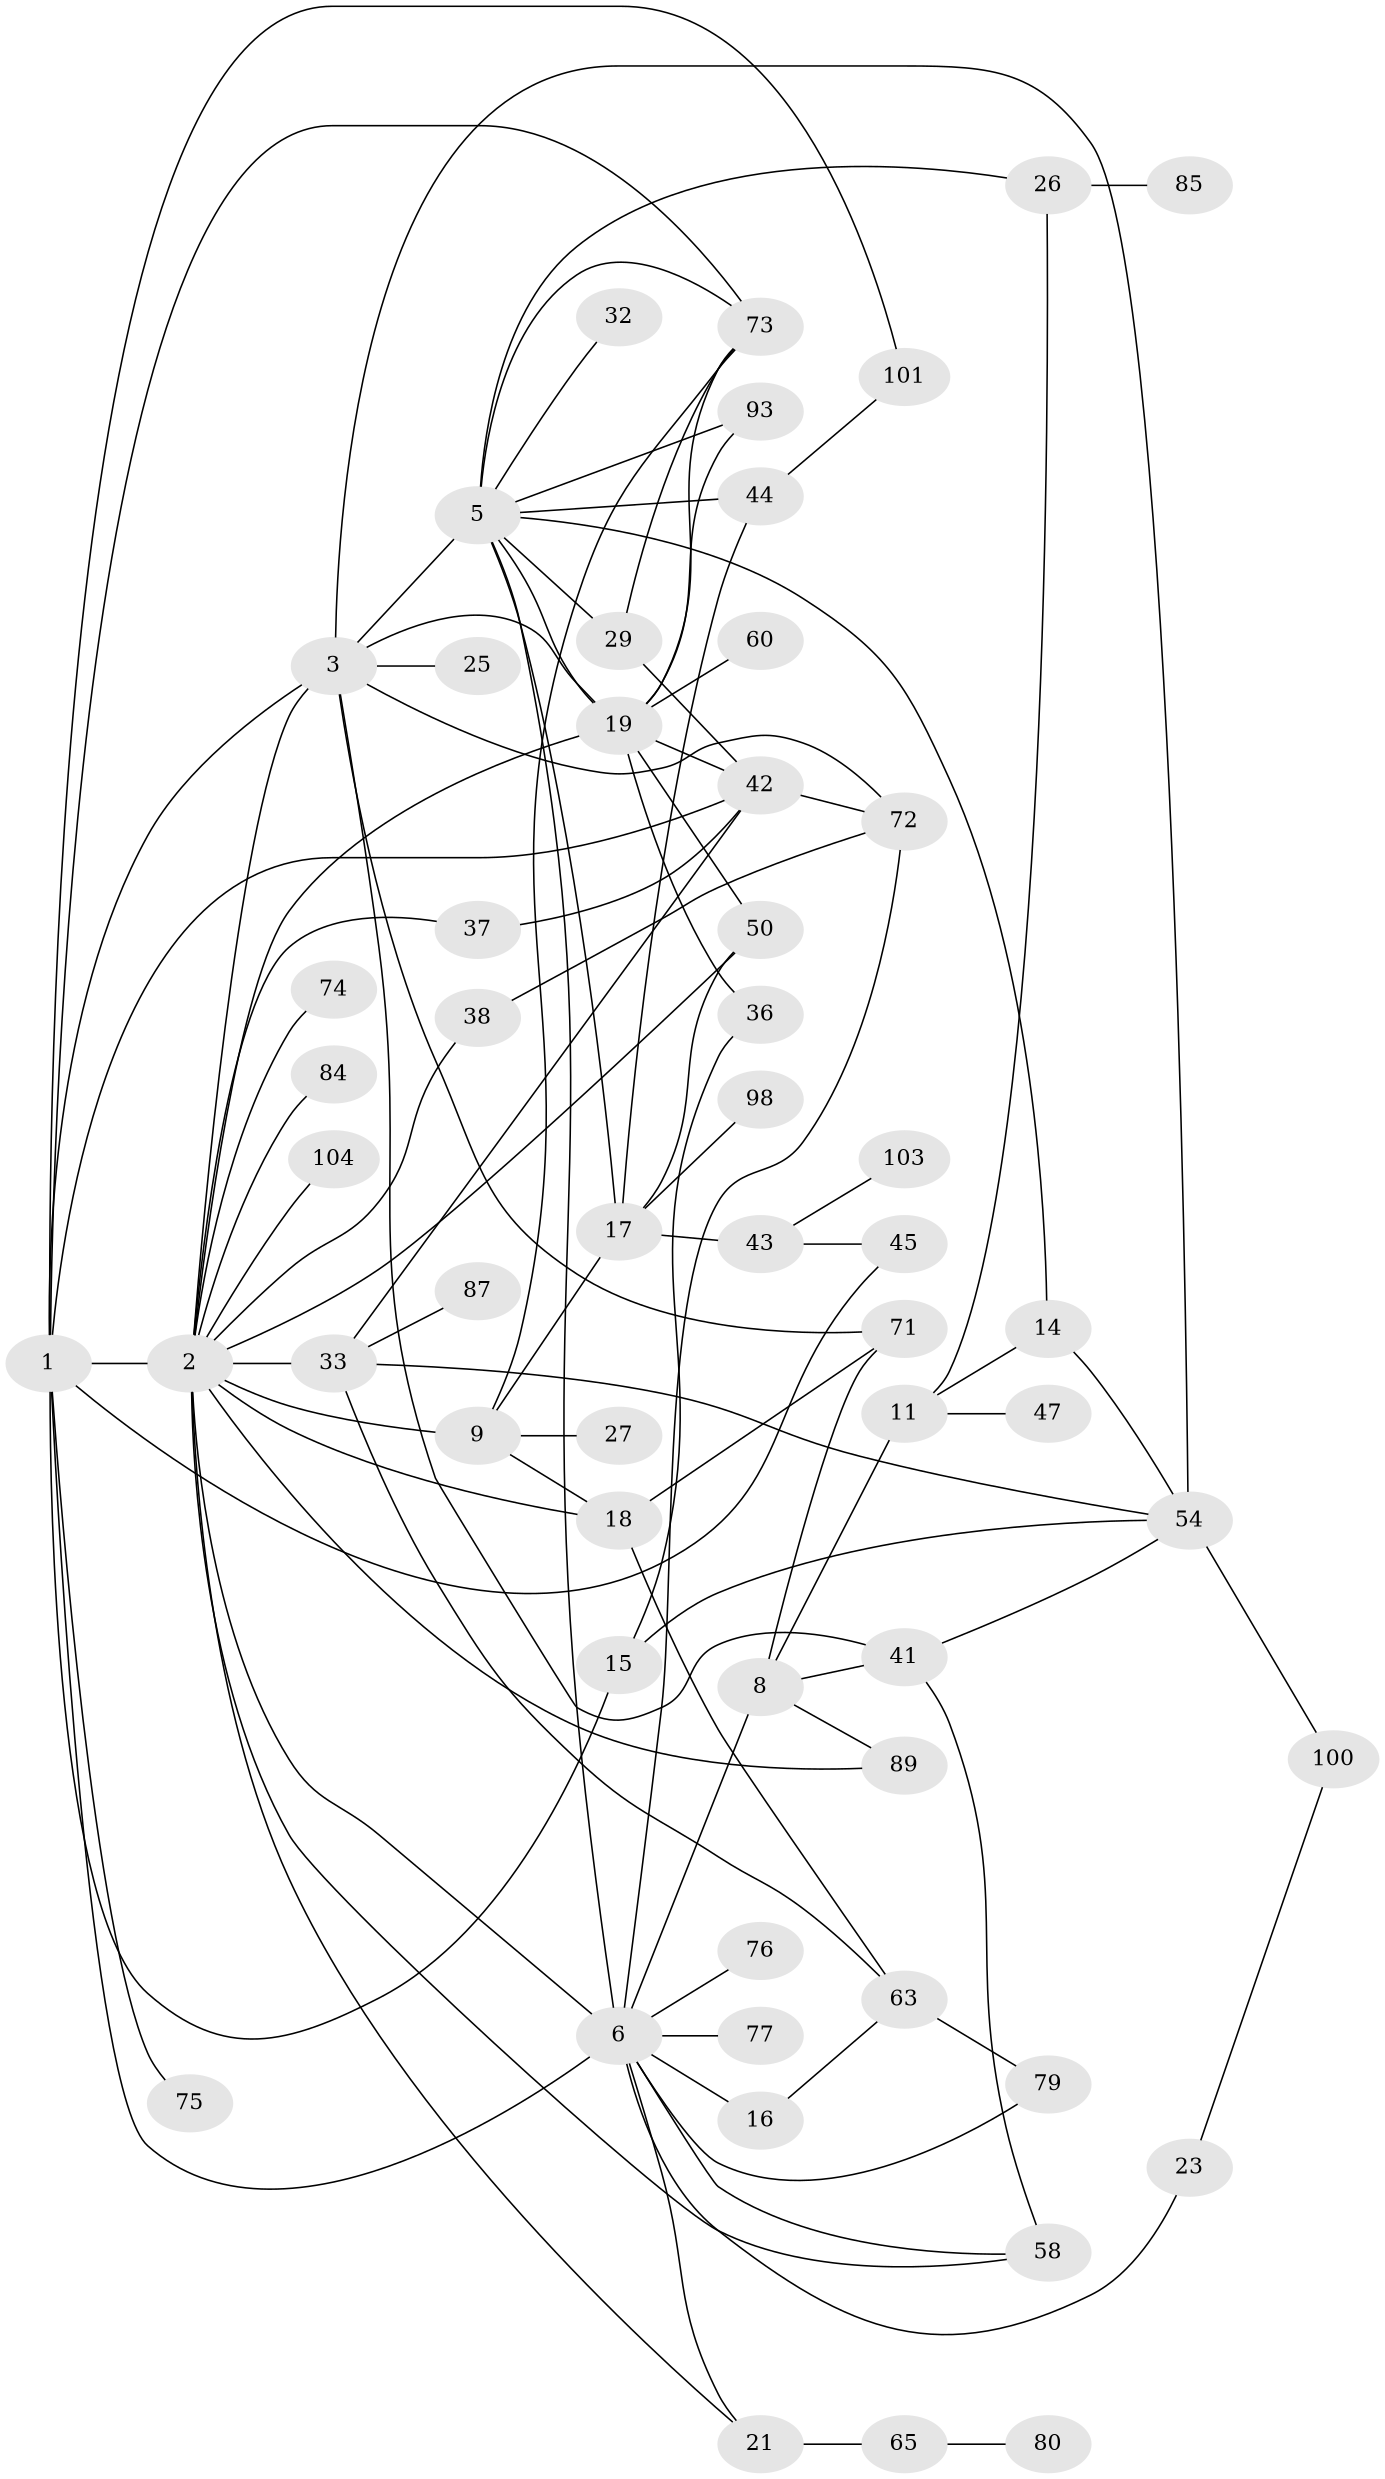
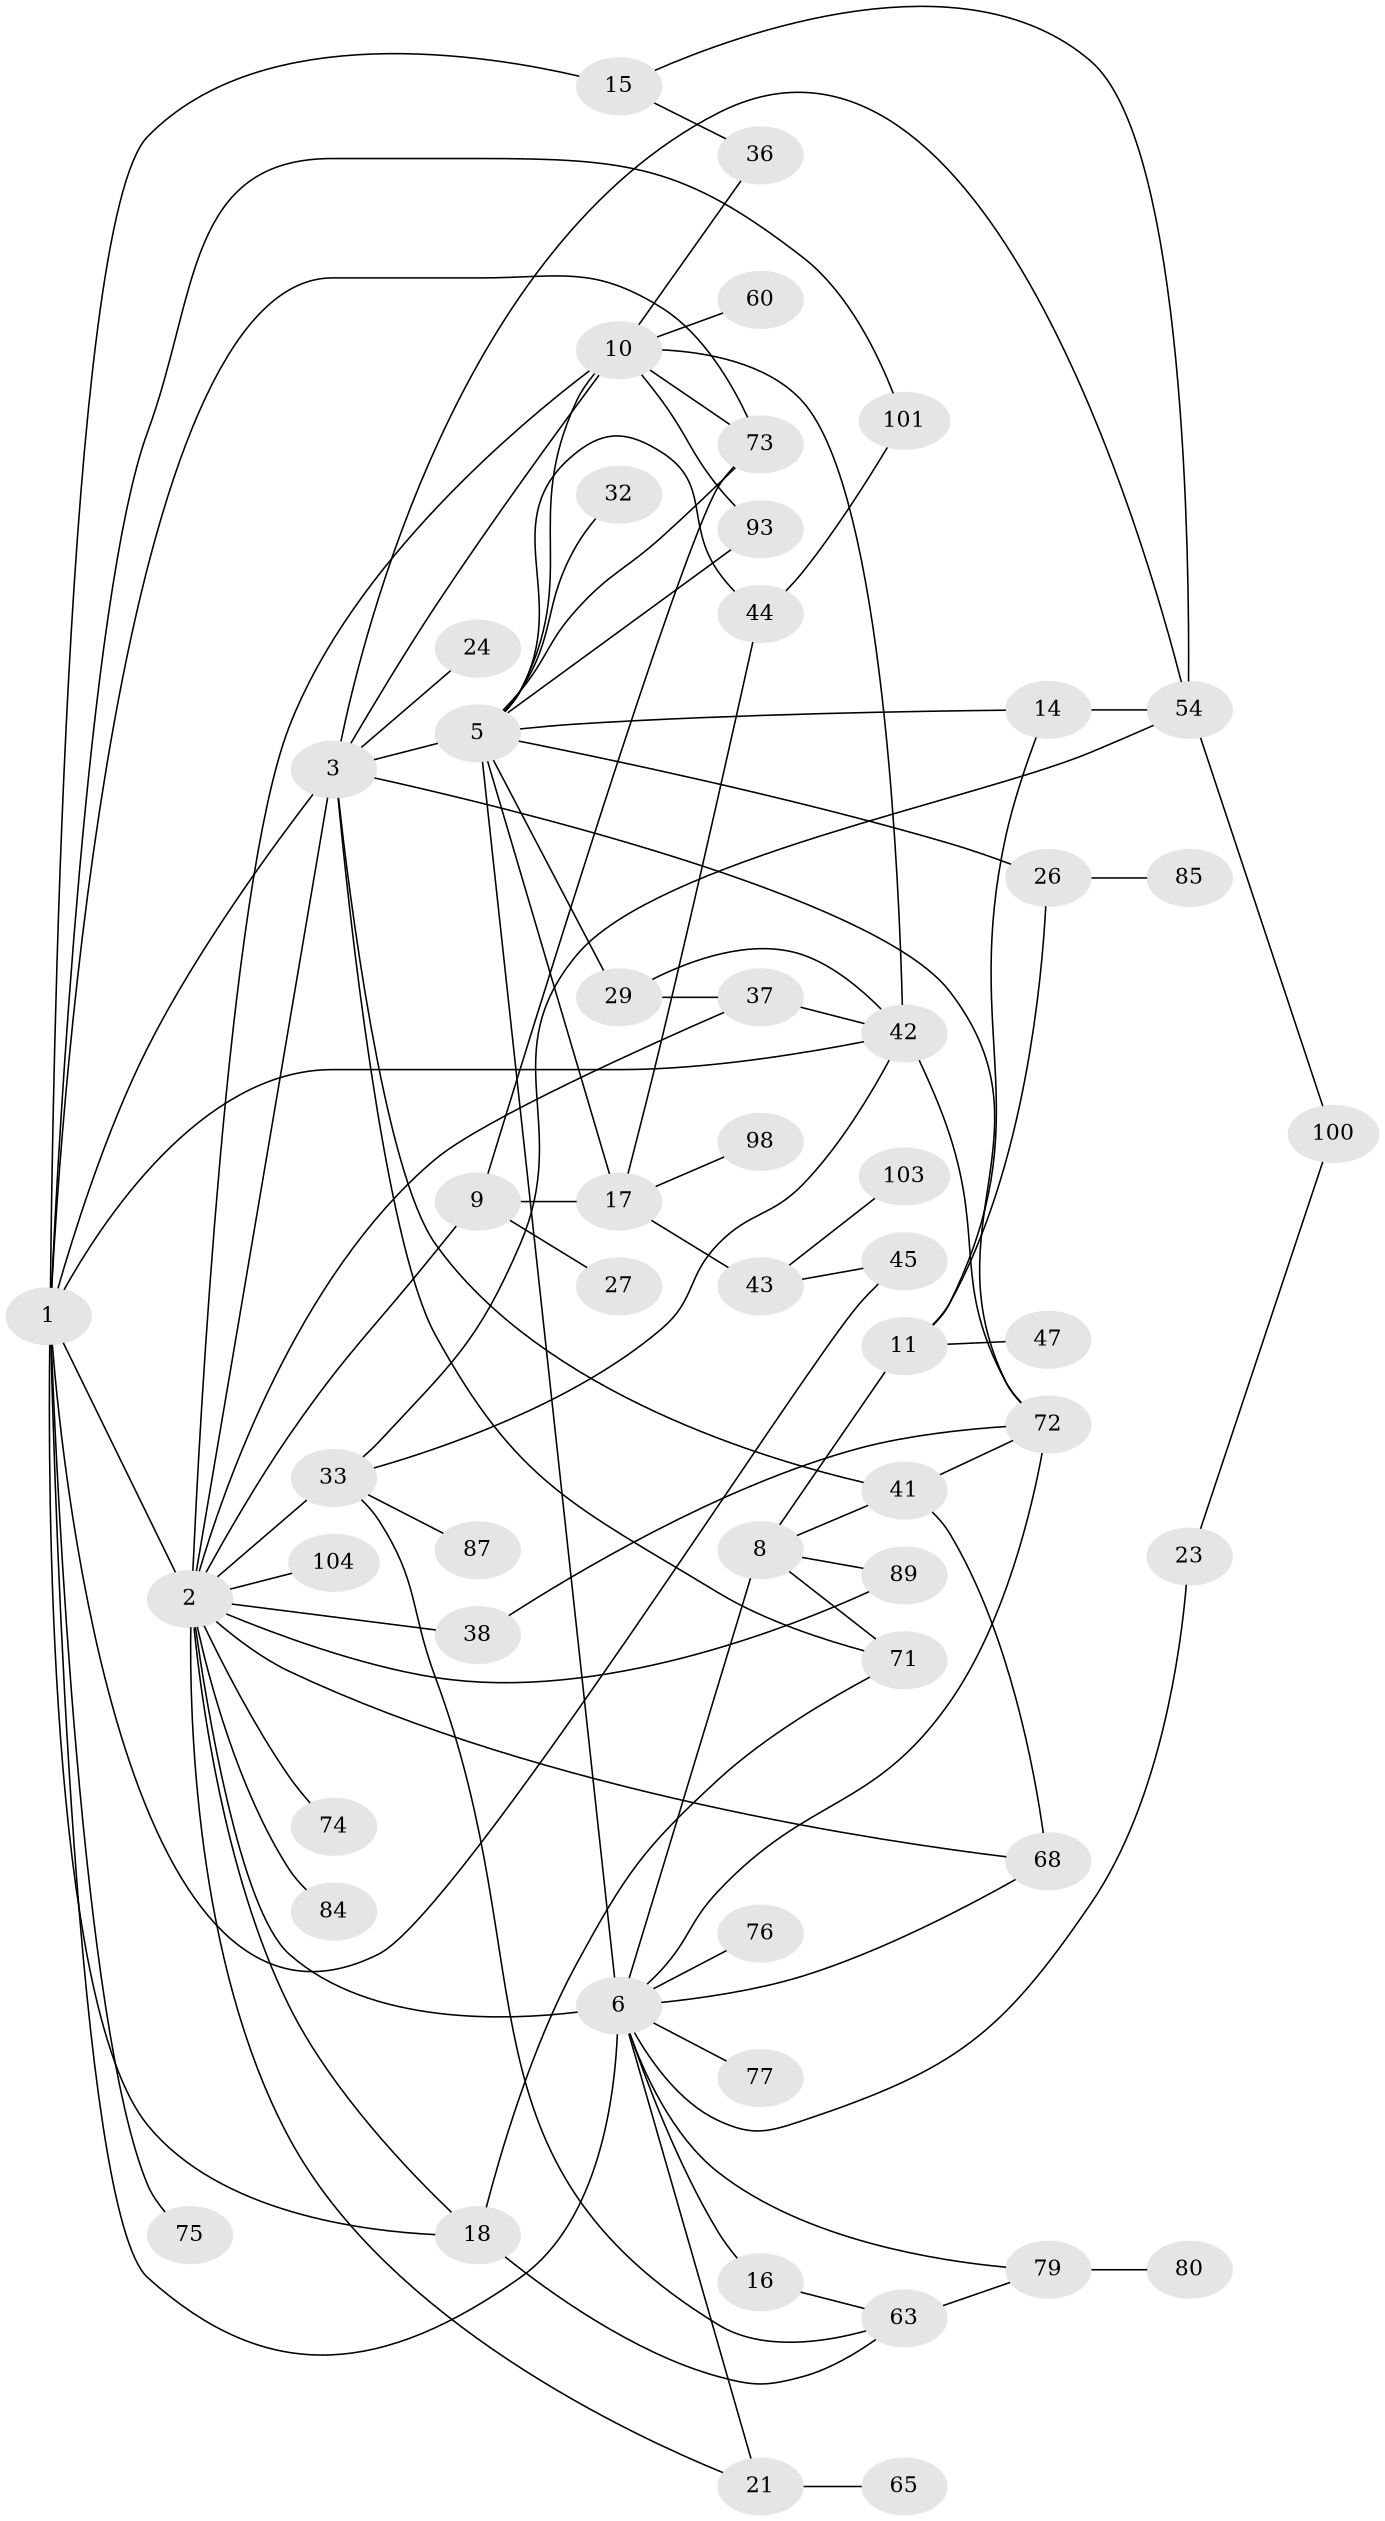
edge "73" -- "29": now "37" -- "29"
node "25": label "25" -> "24"
node "19": label "19" -> "10"
node "50": removed
edge "9" -- "18": now "1" -- "18"
edge "54" -- "41": now "72" -- "41"
node "58": label "58" -> "68"
edge "65" -- "80": now "79" -- "80"
